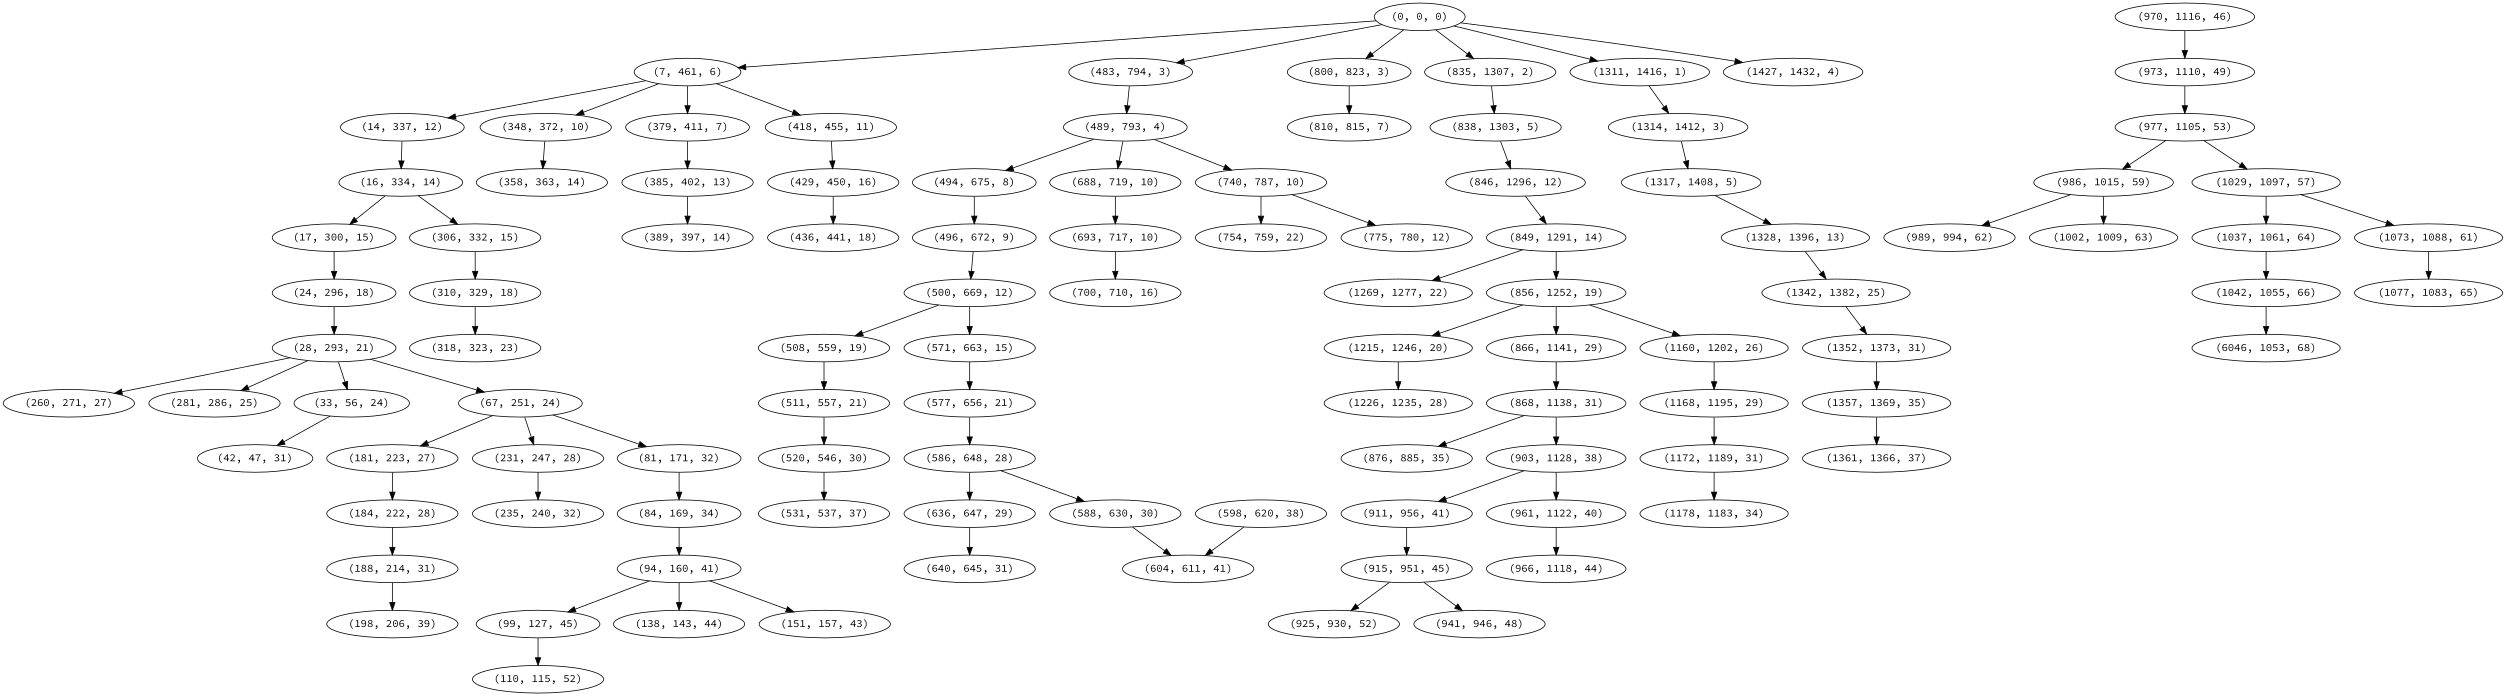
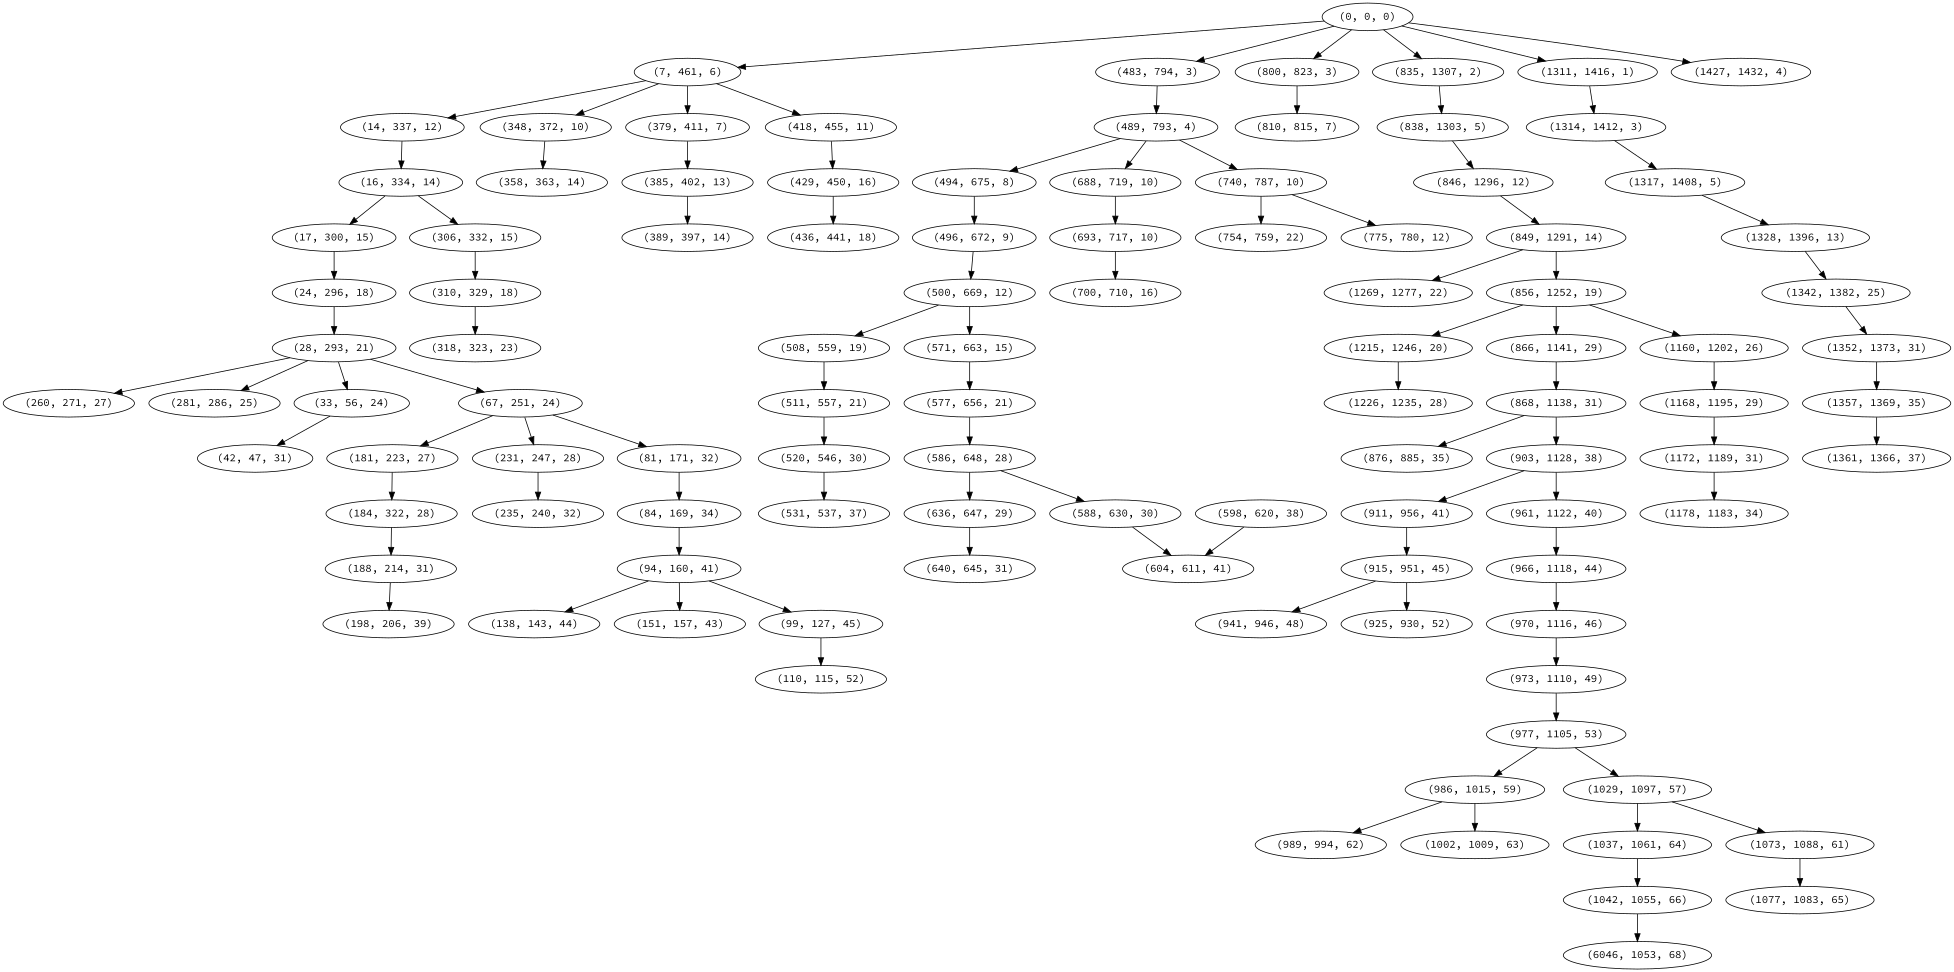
node "(184, 222, 28)": label "(184, 222, 28)" -> "(184, 322, 28)"
edge "(966, 1118, 44)" -> "(970, 1116, 46)": added
